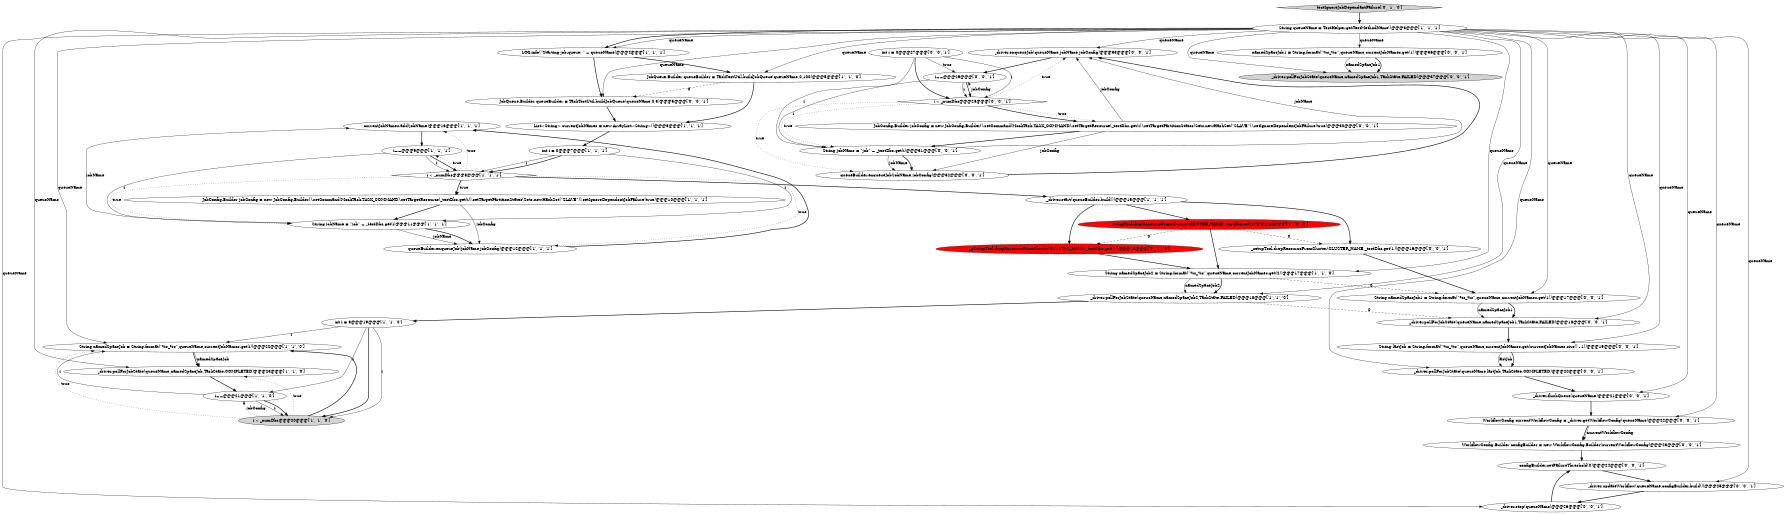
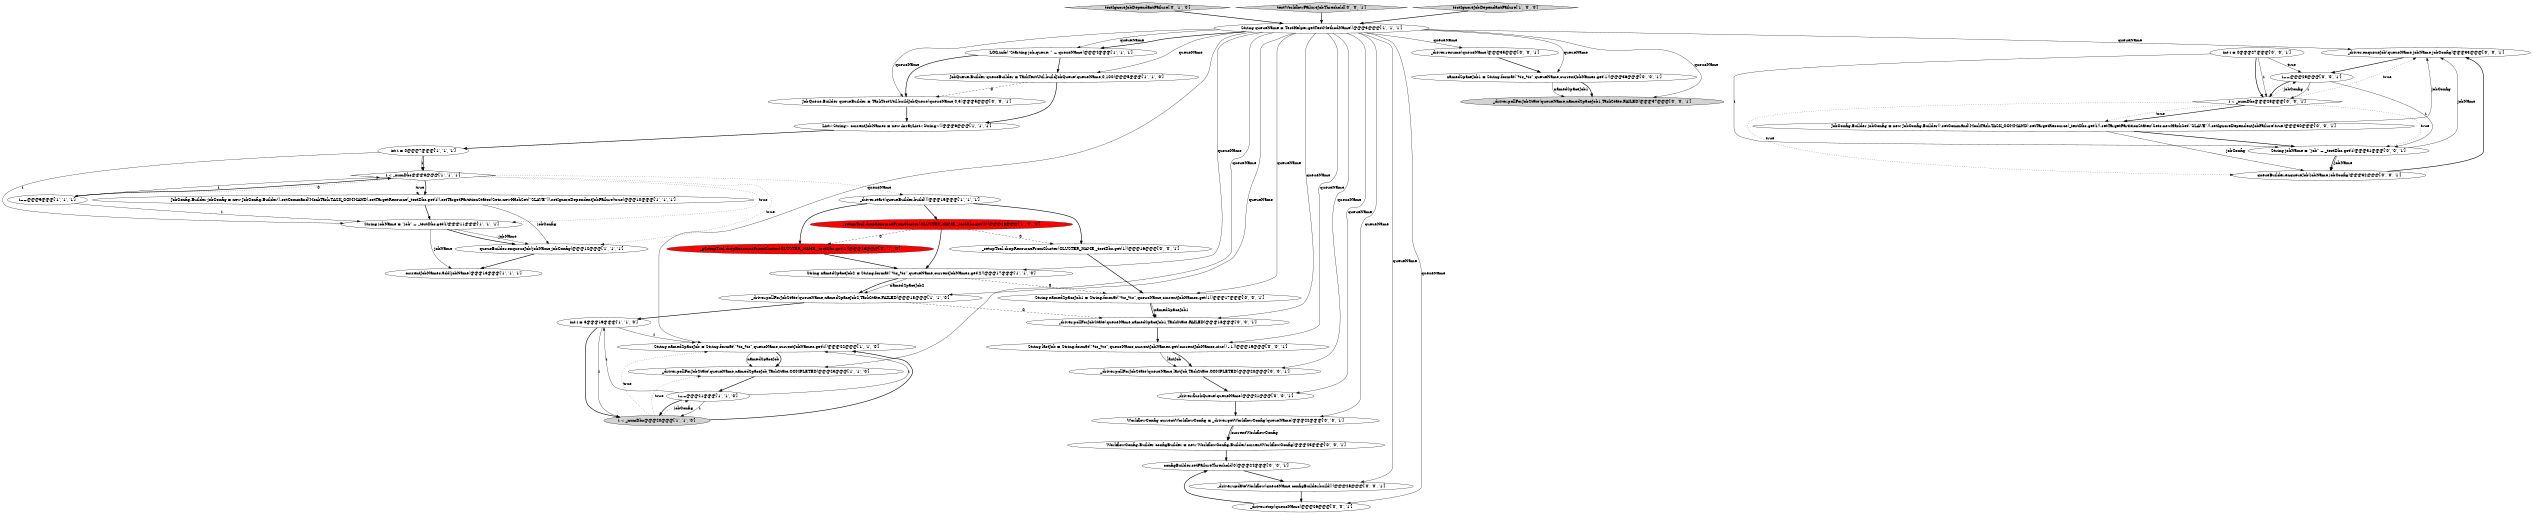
node "testWorkflowFailureJobThreshold['0', '0', '1']": added
node "testIgnoreJobDependantFailure['1', '0', '0']": added
node "_driver.resume(queueName)@@@35@@@['0', '0', '1']": added
edge "currentJobNames.add(jobName)@@@13@@@['1', '1', '1']" -> "i++@@@9@@@['1', '1', '1']": removed
edge "i < _numDbs@@@8@@@['1', '1', '1']" -> "currentJobNames.add(jobName)@@@13@@@['1', '1', '1']": removed, label "true"
edge "i < _numDbs@@@8@@@['1', '1', '1']" -> "i++@@@9@@@['1', '1', '1']": label "true" -> "0"
edge "i < _numDbs@@@8@@@['1', '1', '1']" -> "_driver.start(queueBuilder.build())@@@15@@@['1', '1', '1']": style bold -> dotted
edge "int i = 3@@@19@@@['1', '1', '0']" -> "i++@@@21@@@['1', '1', '0']": reversed
